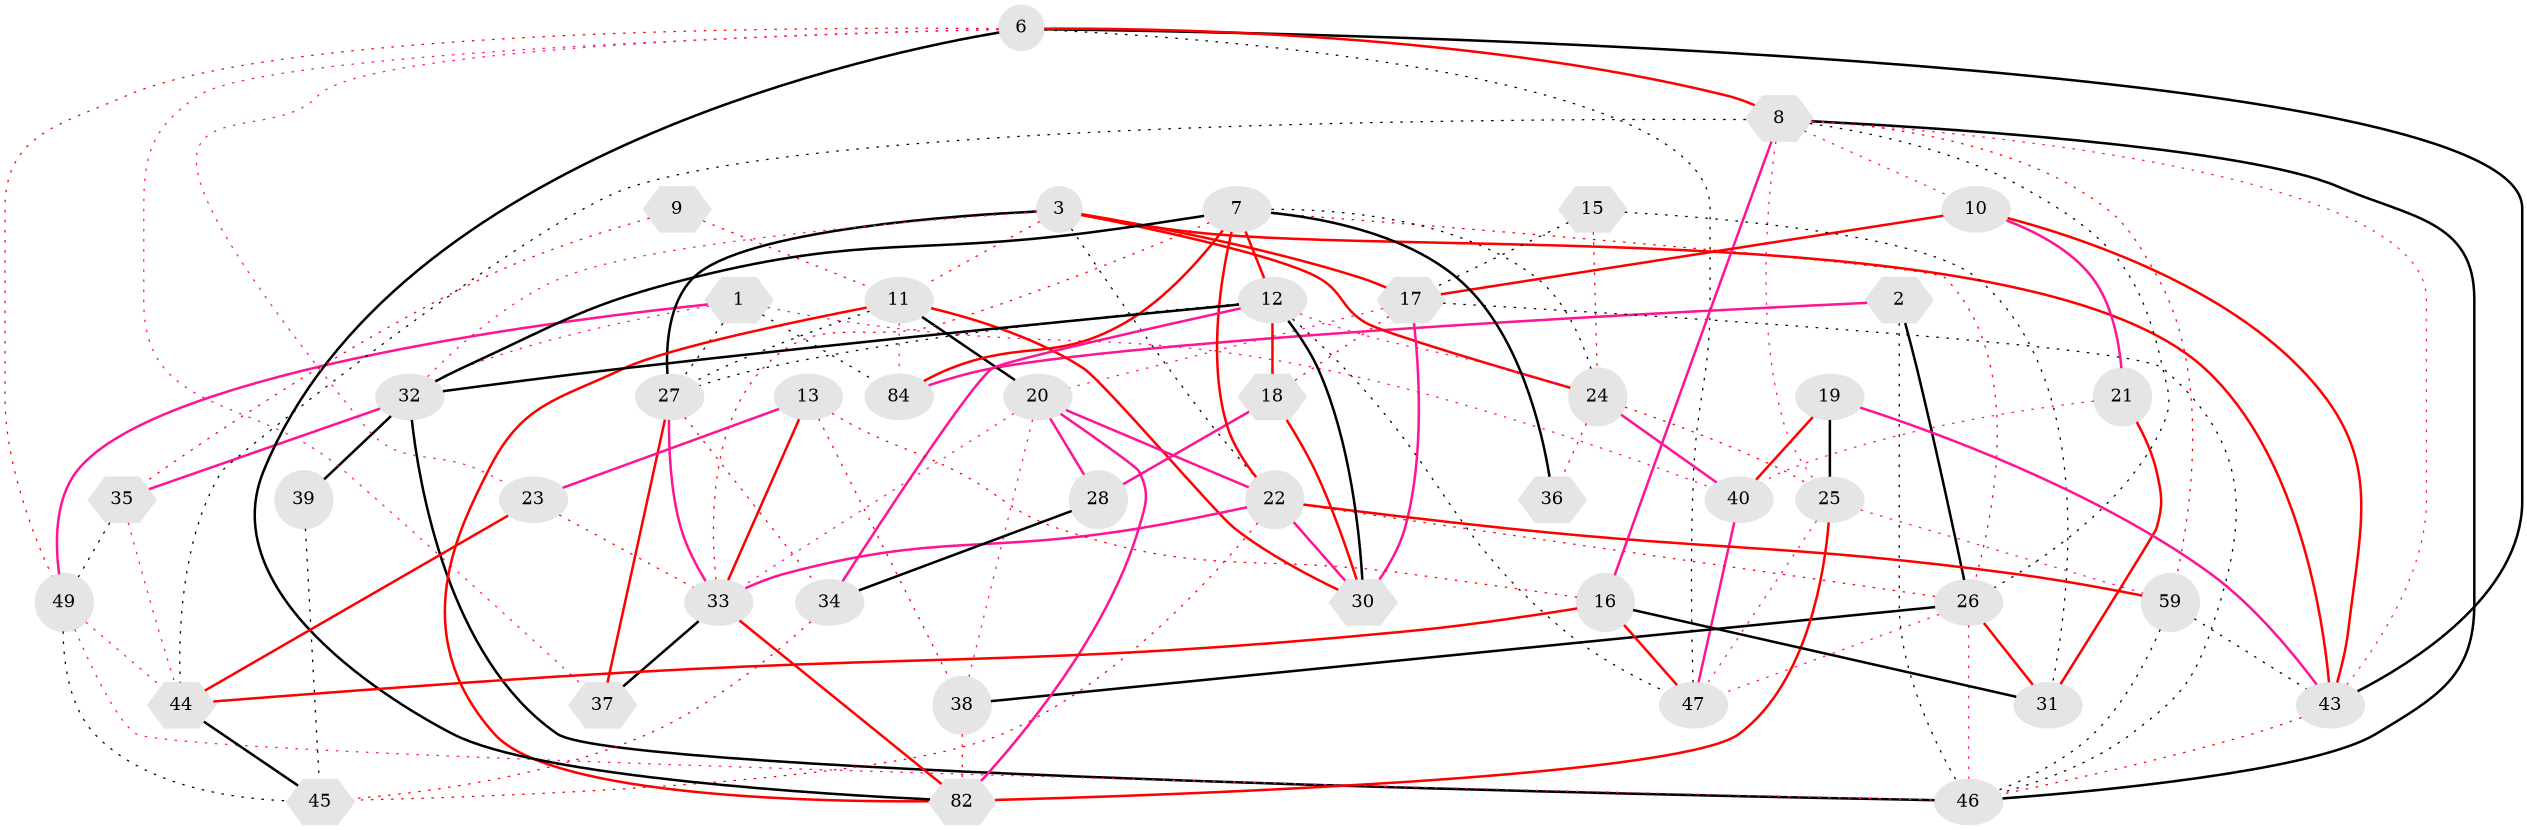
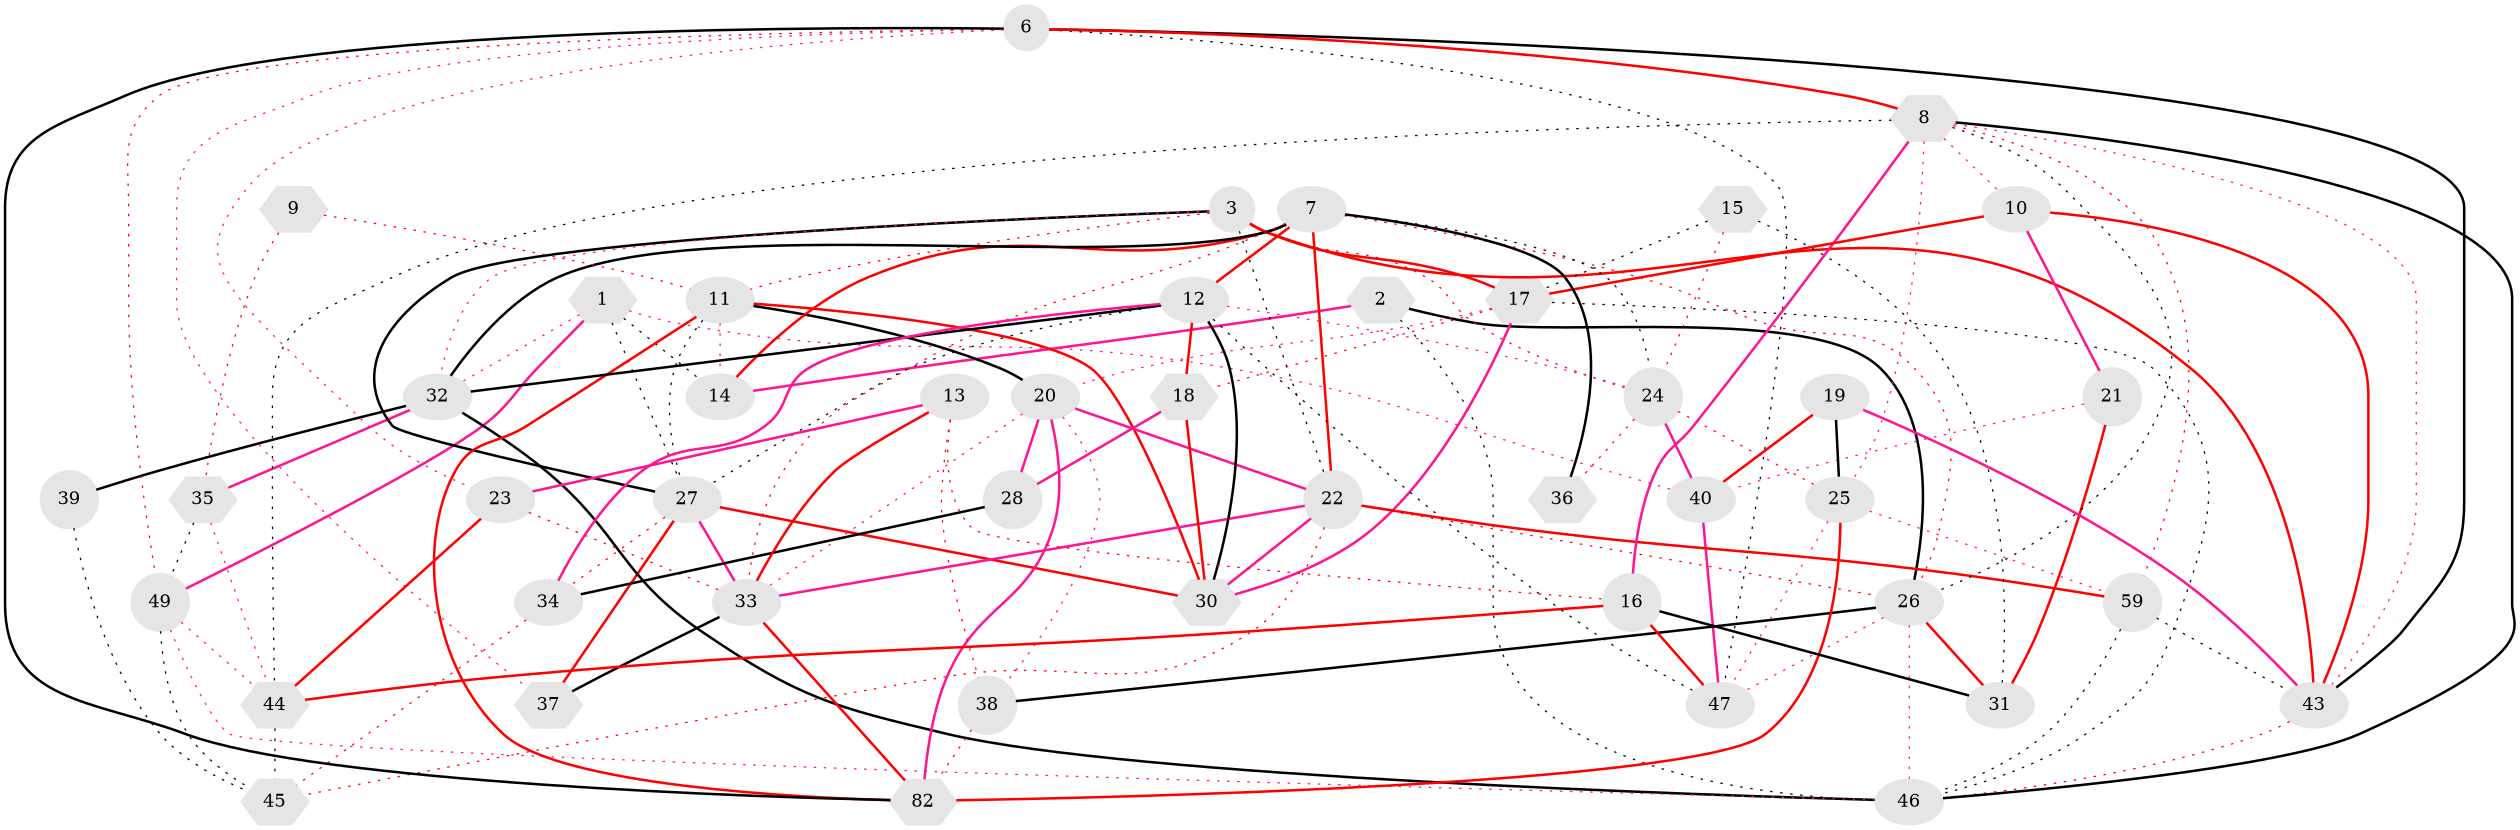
edge "3" -- "24": style bold -> dotted
node "84": label "84" -> "14"
edge "27" -- "30": added
edge "44" -- "45": style bold -> dotted
